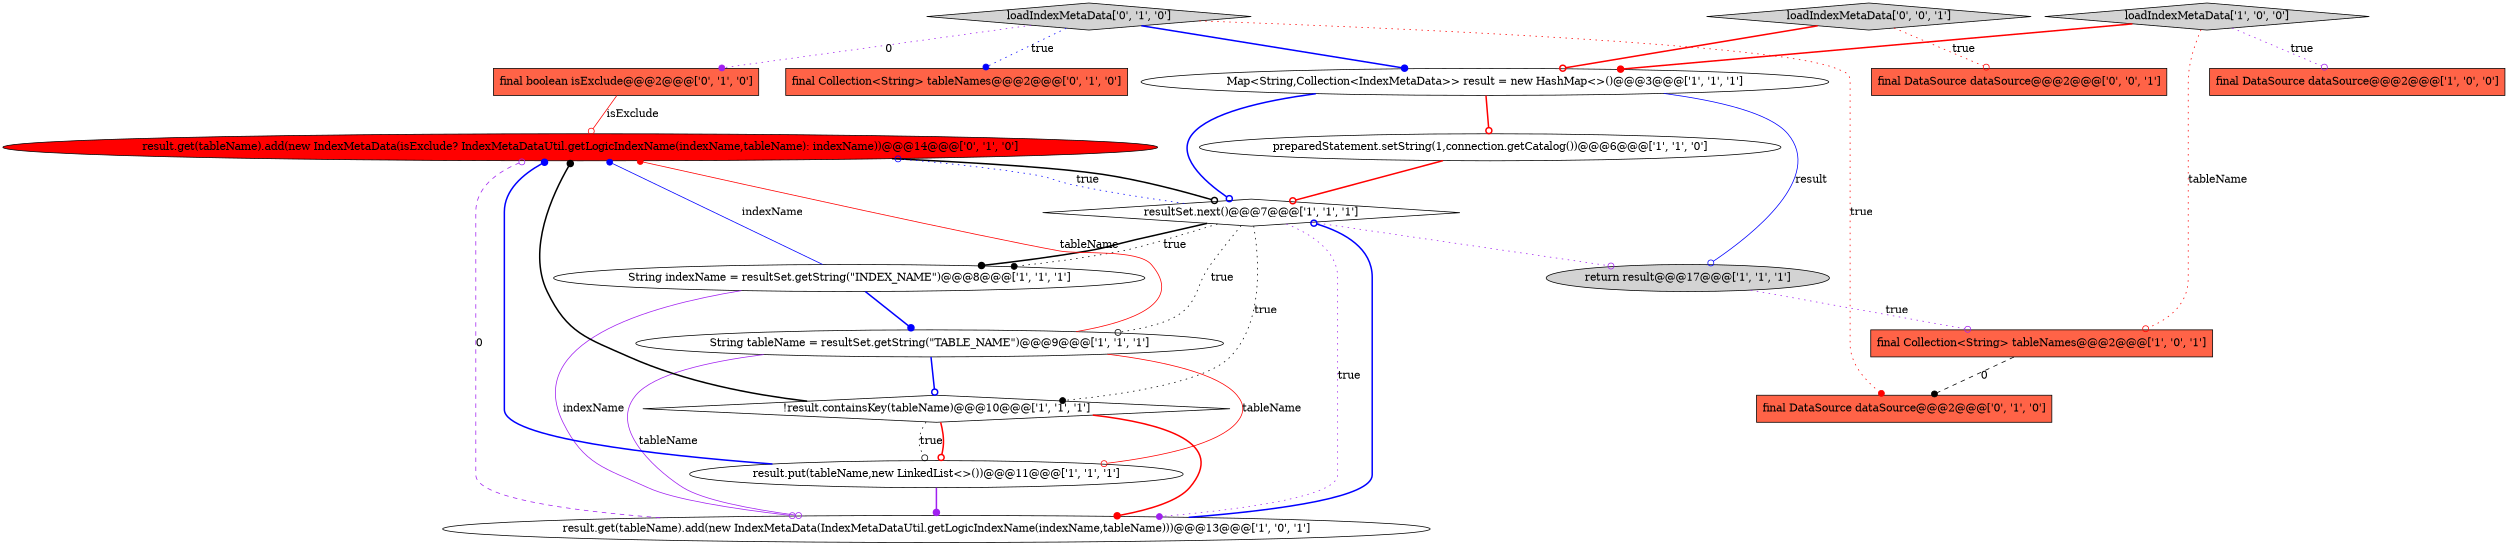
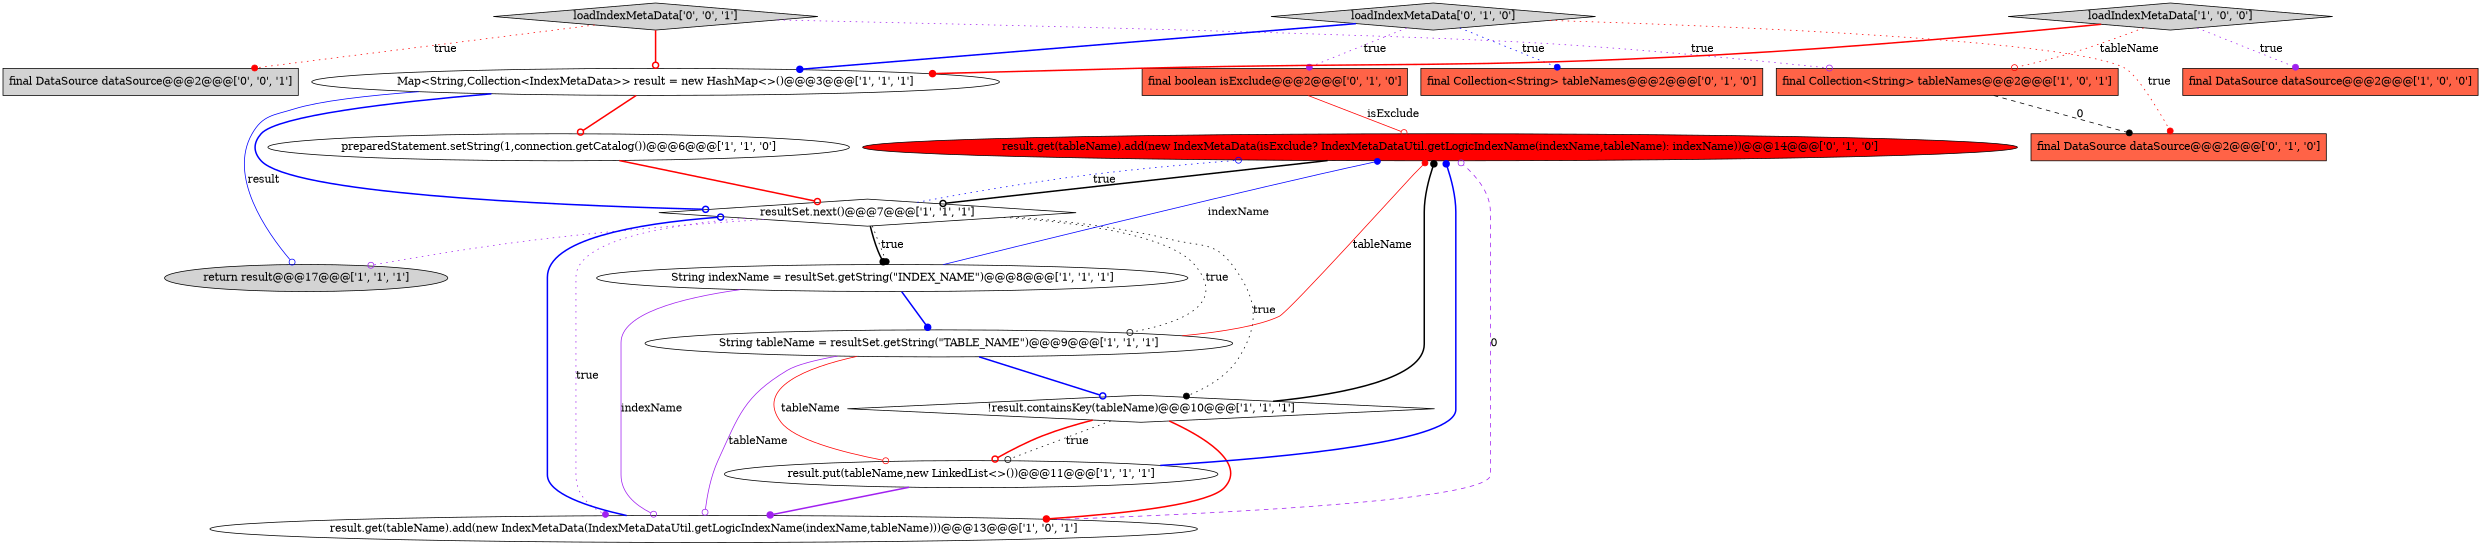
edge "loadIndexMetaData['0', '0', '1']" -> "final DataSource dataSource@@@2@@@['0', '0', '1']": arrowhead odot -> dot
edge "loadIndexMetaData['1', '0', '0']" -> "final DataSource dataSource@@@2@@@['1', '0', '0']": arrowhead odot -> dot
edge "loadIndexMetaData['0', '1', '0']" -> "final boolean isExclude@@@2@@@['0', '1', '0']": label "0" -> "true"
node "final DataSource dataSource@@@2@@@['0', '0', '1']": fillcolor tomato -> lightgray
edge "return result@@@17@@@['1', '1', '1']" -> "final Collection<String> tableNames@@@2@@@['1', '0', '1']": now "loadIndexMetaData['0', '0', '1']" -> "final Collection<String> tableNames@@@2@@@['1', '0', '1']"
